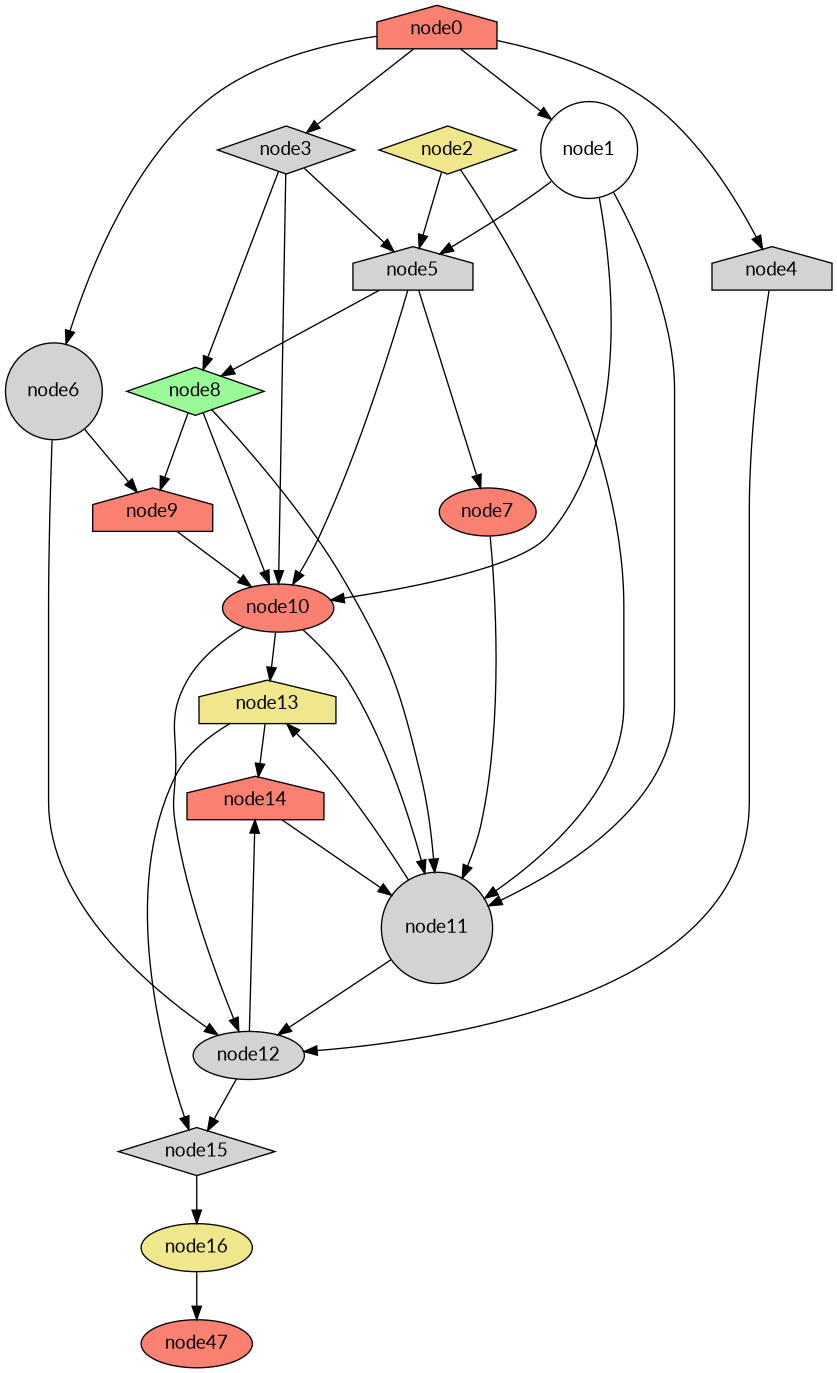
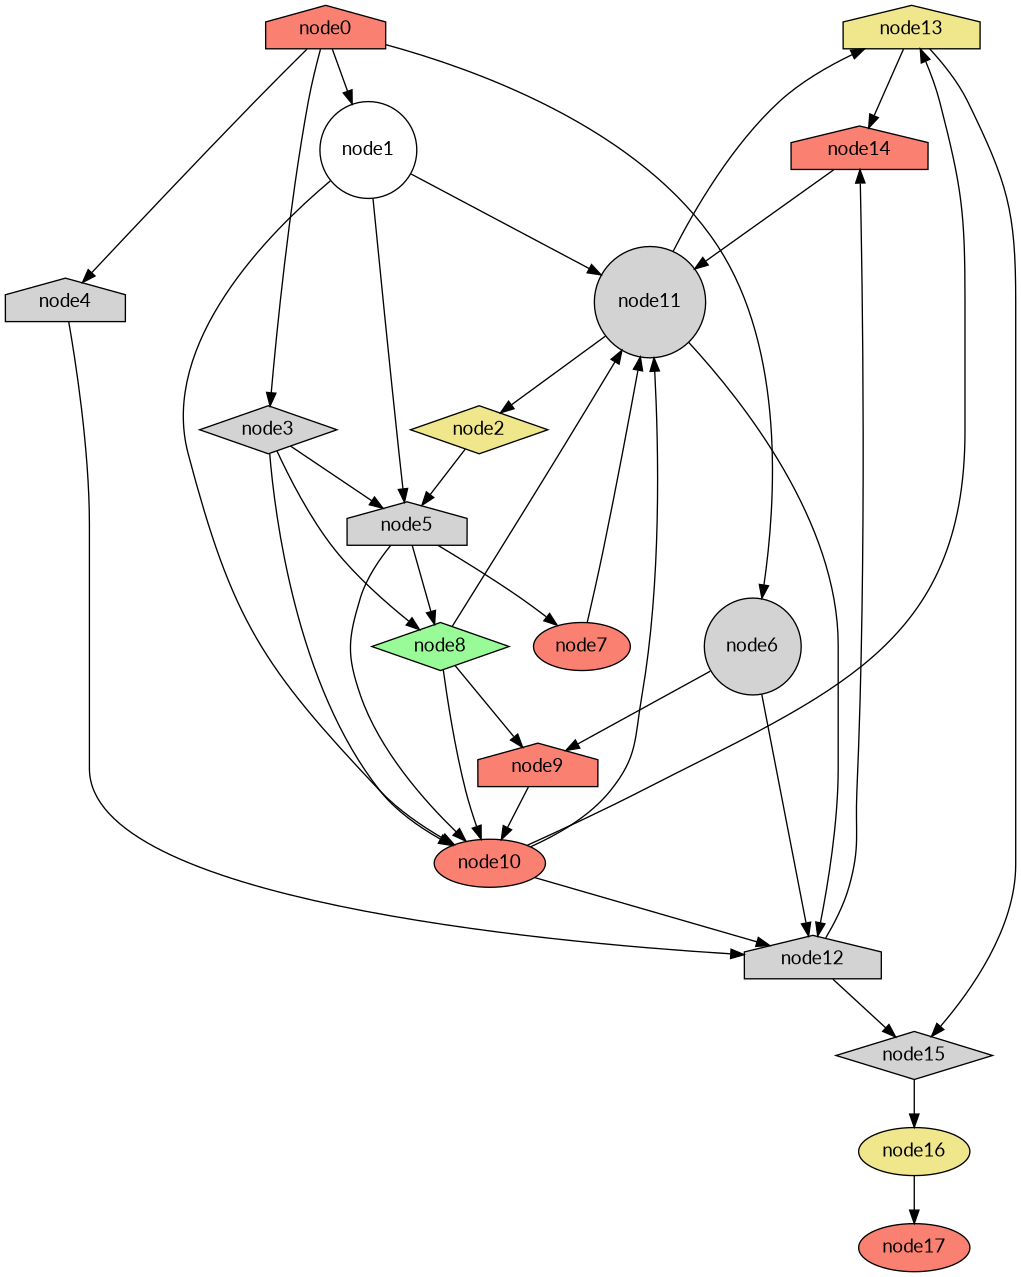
edge "node2" -> "node11": reversed
node "node12": shape ellipse -> house
node "node47": label "node47" -> "node17"
